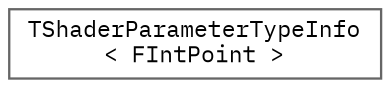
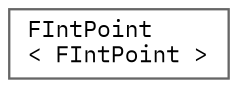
node "TShaderParameterTypeInfo < FIntPoint >": label "TShaderParameterTypeInfo < FIntPoint >" -> "FIntPoint < FIntPoint >"
